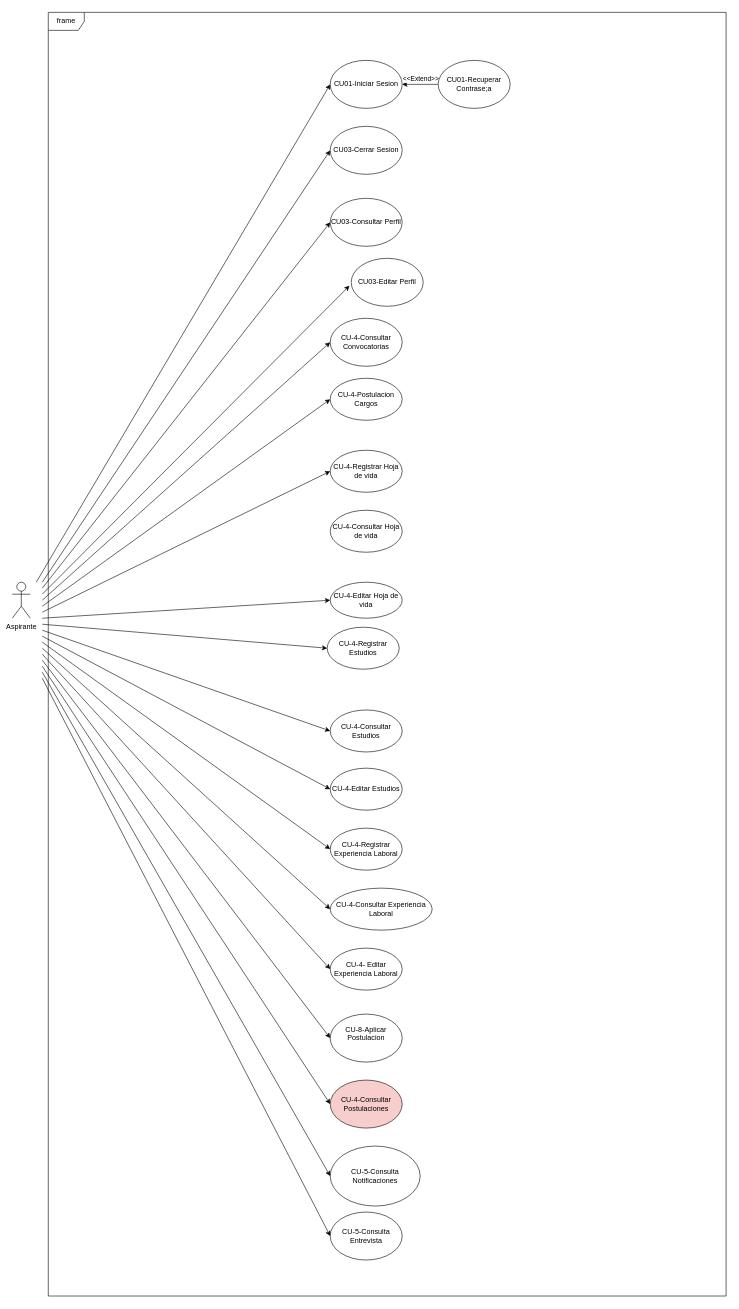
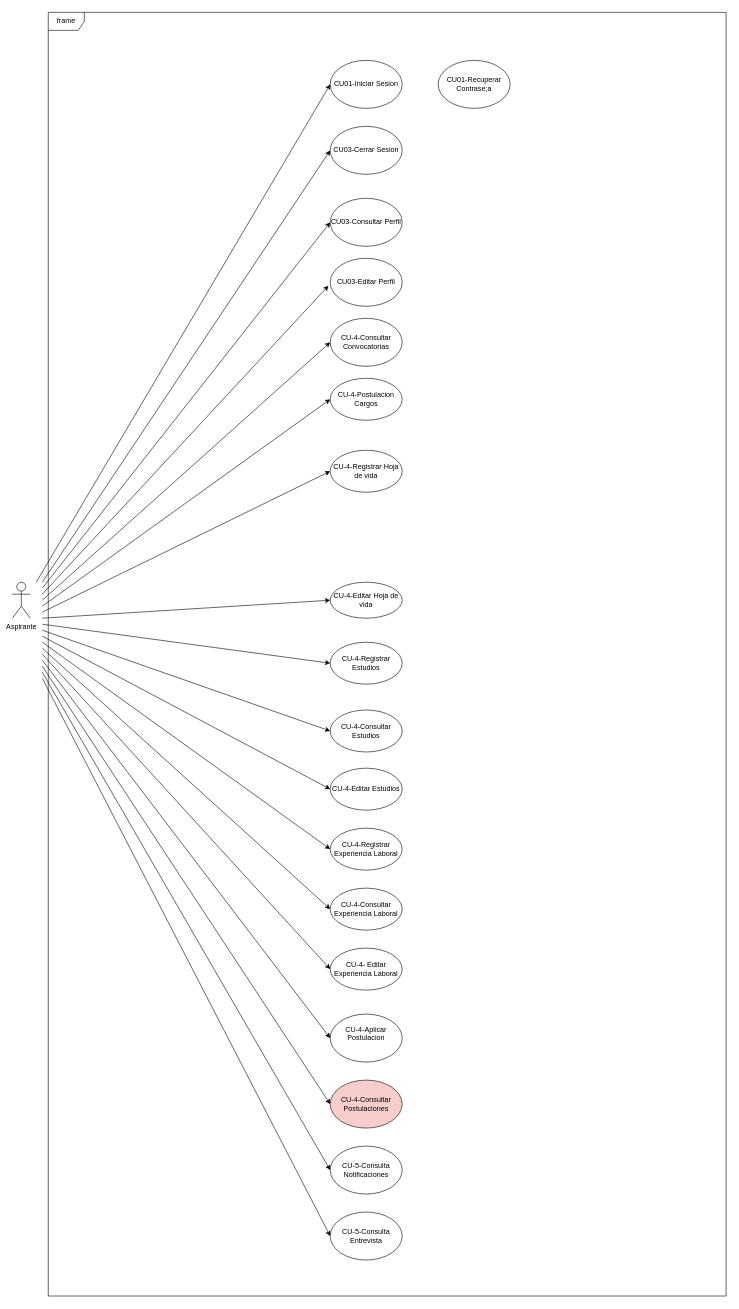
edge "CU01-Recuperar Contrase;a" -> "CU01-Iniciar Sesion": removed, label "<<Extend>>"
node "CU03-Editar Perfil": moved (387, 282) -> (366, 282)
node "CU-4-Consultar Hoja de vida": removed
node "CU-4-Registrar Estudios": moved (363, 648) -> (366, 663)
node "CU-4-Consultar Experiencia Laboral": size 102x42 -> 72x42
node "CU-8-Aplicar Postulacion": label "CU-8-Aplicar Postulacion" -> "CU-4-Aplicar Postulacion"
node "CU-5-Consulta Notificaciones": size 90x60 -> 72x48
